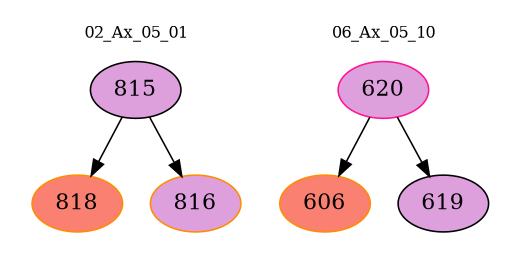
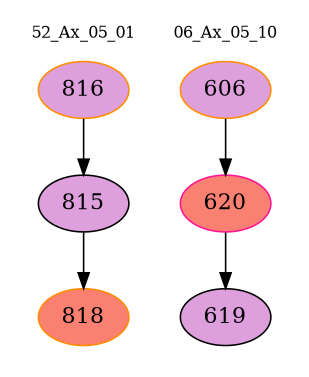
cluster "02_Ax_05_01": label "02_Ax_05_01" -> "52_Ax_05_01"
node "620": fillcolor plum -> salmon
edge "620" -> "606": reversed
edge "815" -> "816": reversed
node "606": fillcolor salmon -> plum
